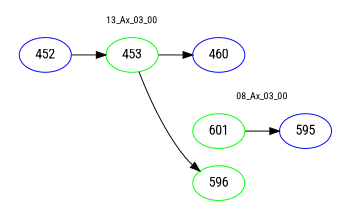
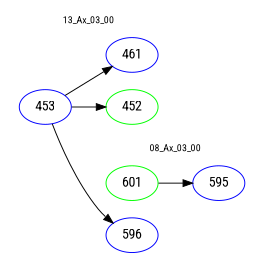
node "452": color blue -> green
edge "452" -> "453": reversed
node "453": color green -> blue
node "460": label "460" -> "461"
node "596": color green -> blue
